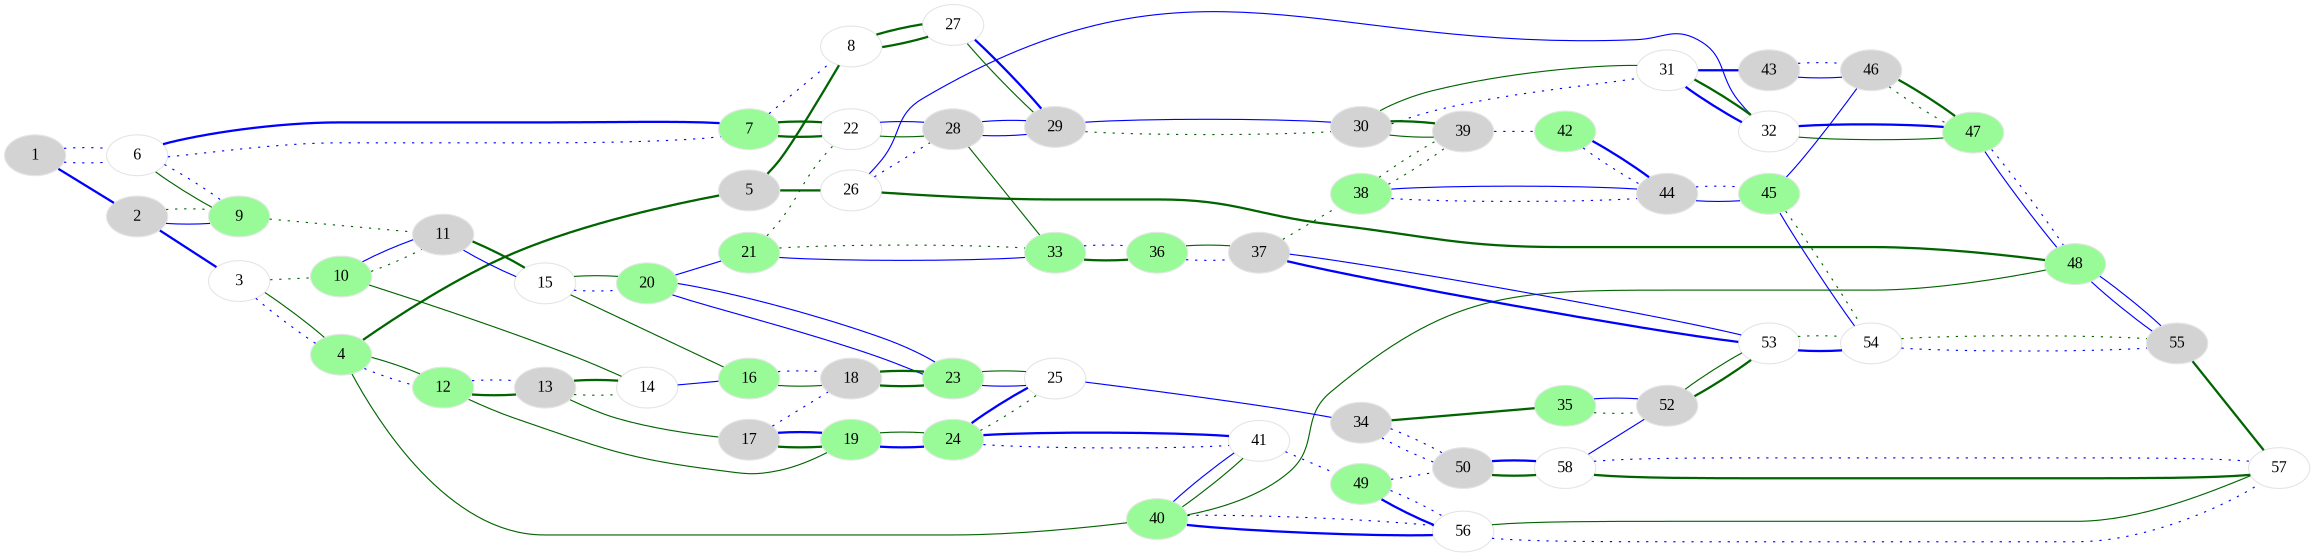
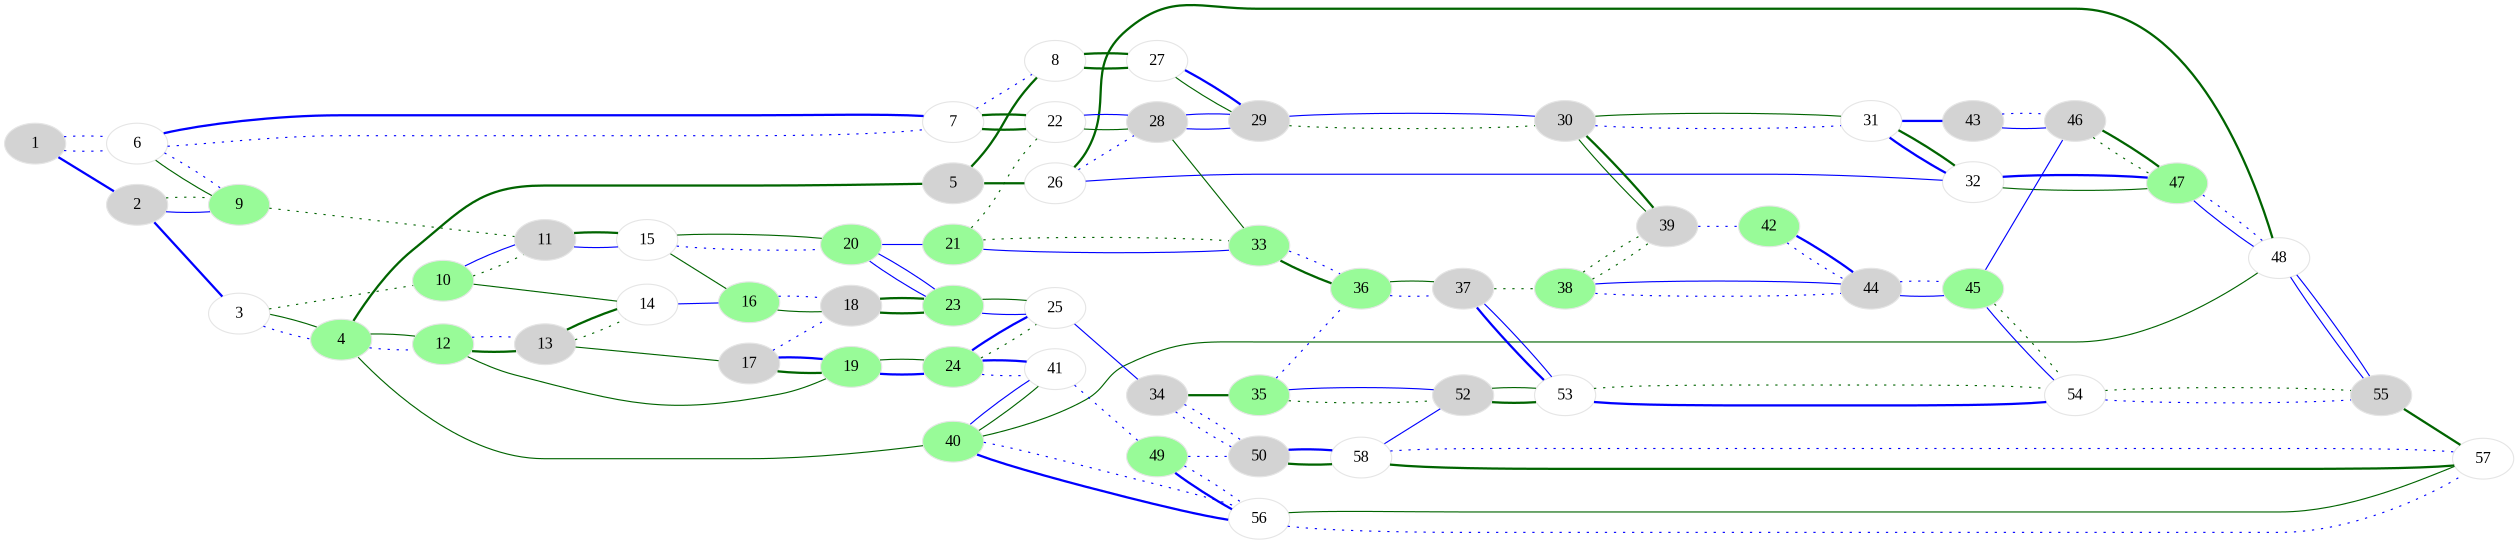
node "7": fillcolor palegreen -> white
node "48": fillcolor palegreen -> white
edge "36" -- "35": added
